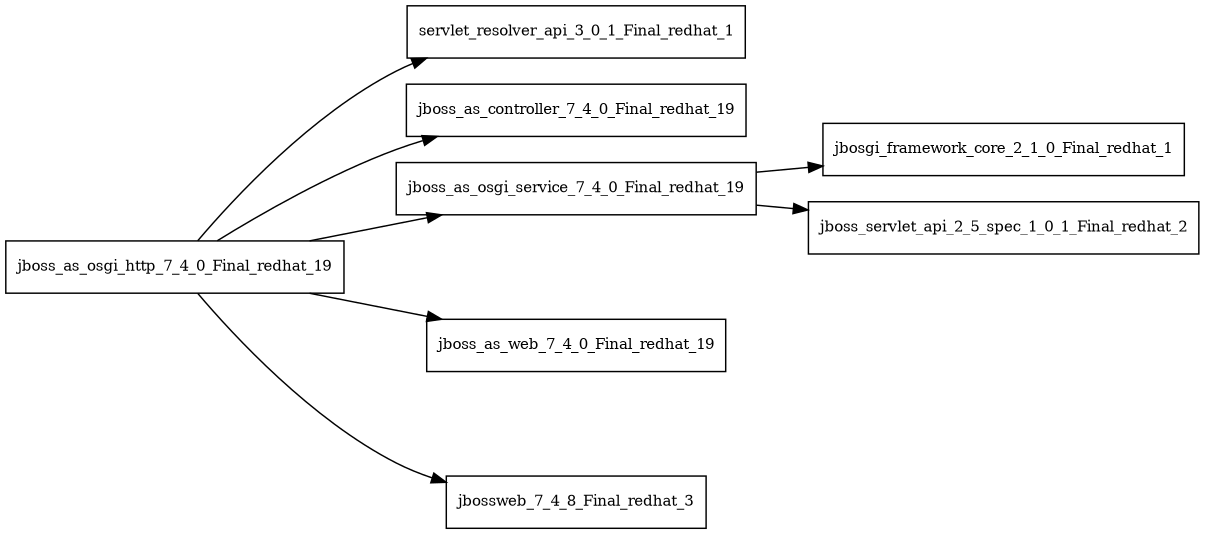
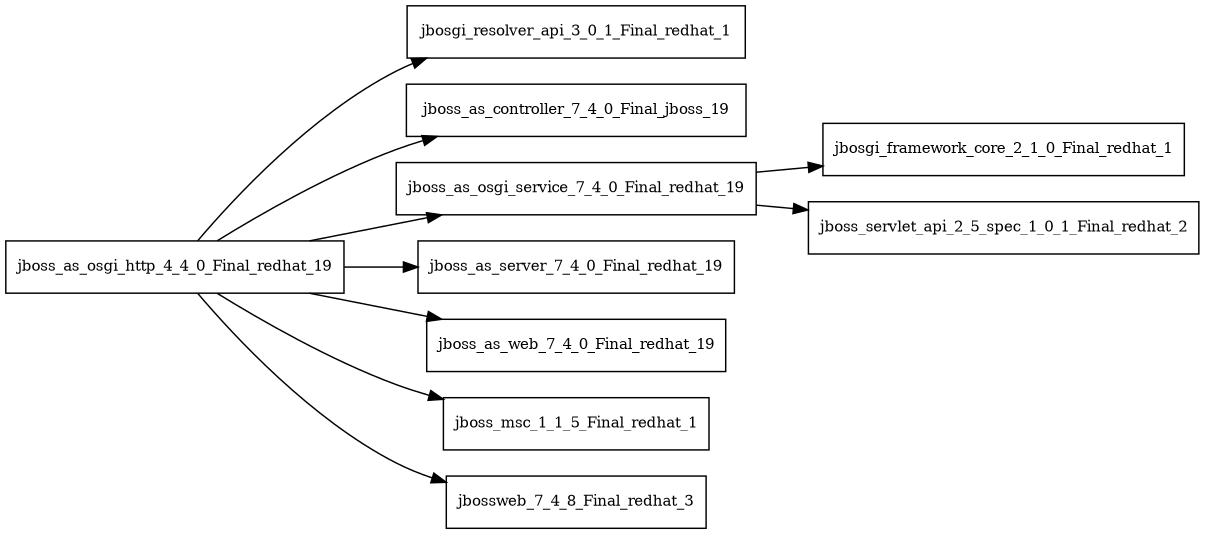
node "servlet_resolver_api_3_0_1_Final_redhat_1": label "servlet_resolver_api_3_0_1_Final_redhat_1" -> "jbosgi_resolver_api_3_0_1_Final_redhat_1"
node "jboss_as_controller_7_4_0_Final_redhat_19": label "jboss_as_controller_7_4_0_Final_redhat_19" -> "jboss_as_controller_7_4_0_Final_jboss_19"
node "jboss_as_osgi_http_7_4_0_Final_redhat_19": label "jboss_as_osgi_http_7_4_0_Final_redhat_19" -> "jboss_as_osgi_http_4_4_0_Final_redhat_19"
node "jboss_as_server_7_4_0_Final_redhat_19": added
node "jboss_msc_1_1_5_Final_redhat_1": added
